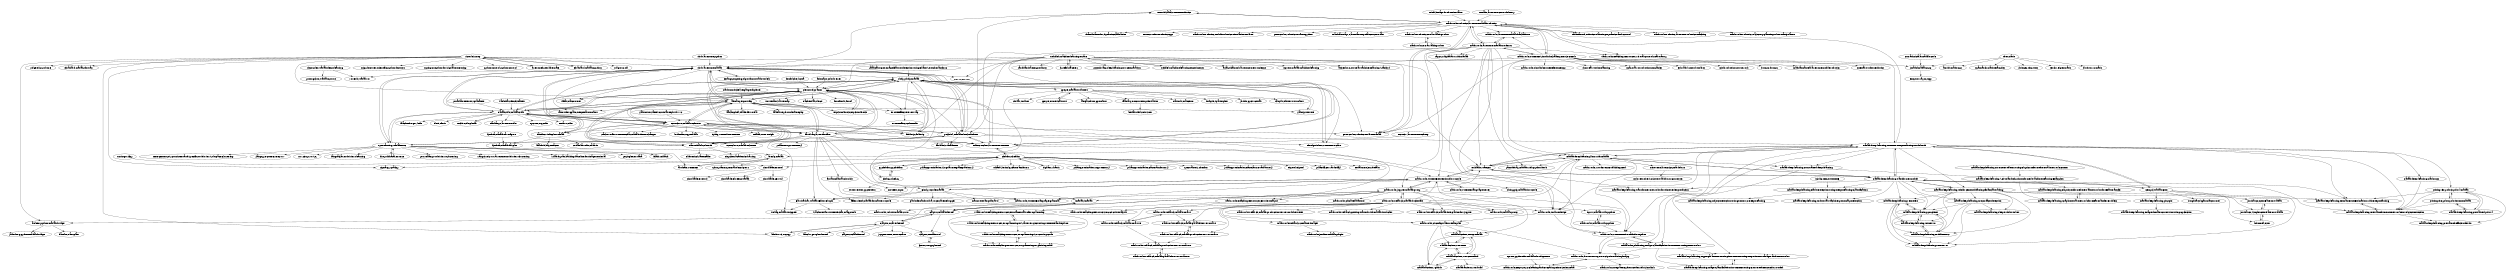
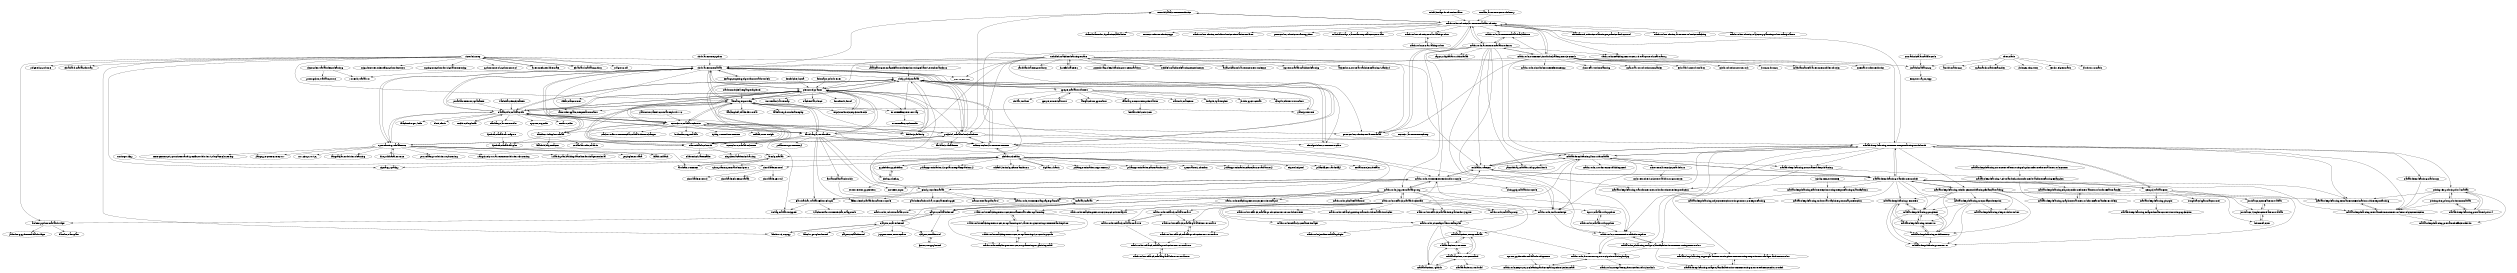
edge "piermorel/gramm" -> "vlfeat/matconvnet": now "piermorel/gramm" -> "altmany/export_fig"
node "mathworks/MATLAB-language-server": removed
edge "mathworks-ref-arch/container-images" -> "mathworks/jenkins-matlab-plugin": now "mathworks/ci-configuration-examples" -> "mathworks/jenkins-matlab-plugin"
